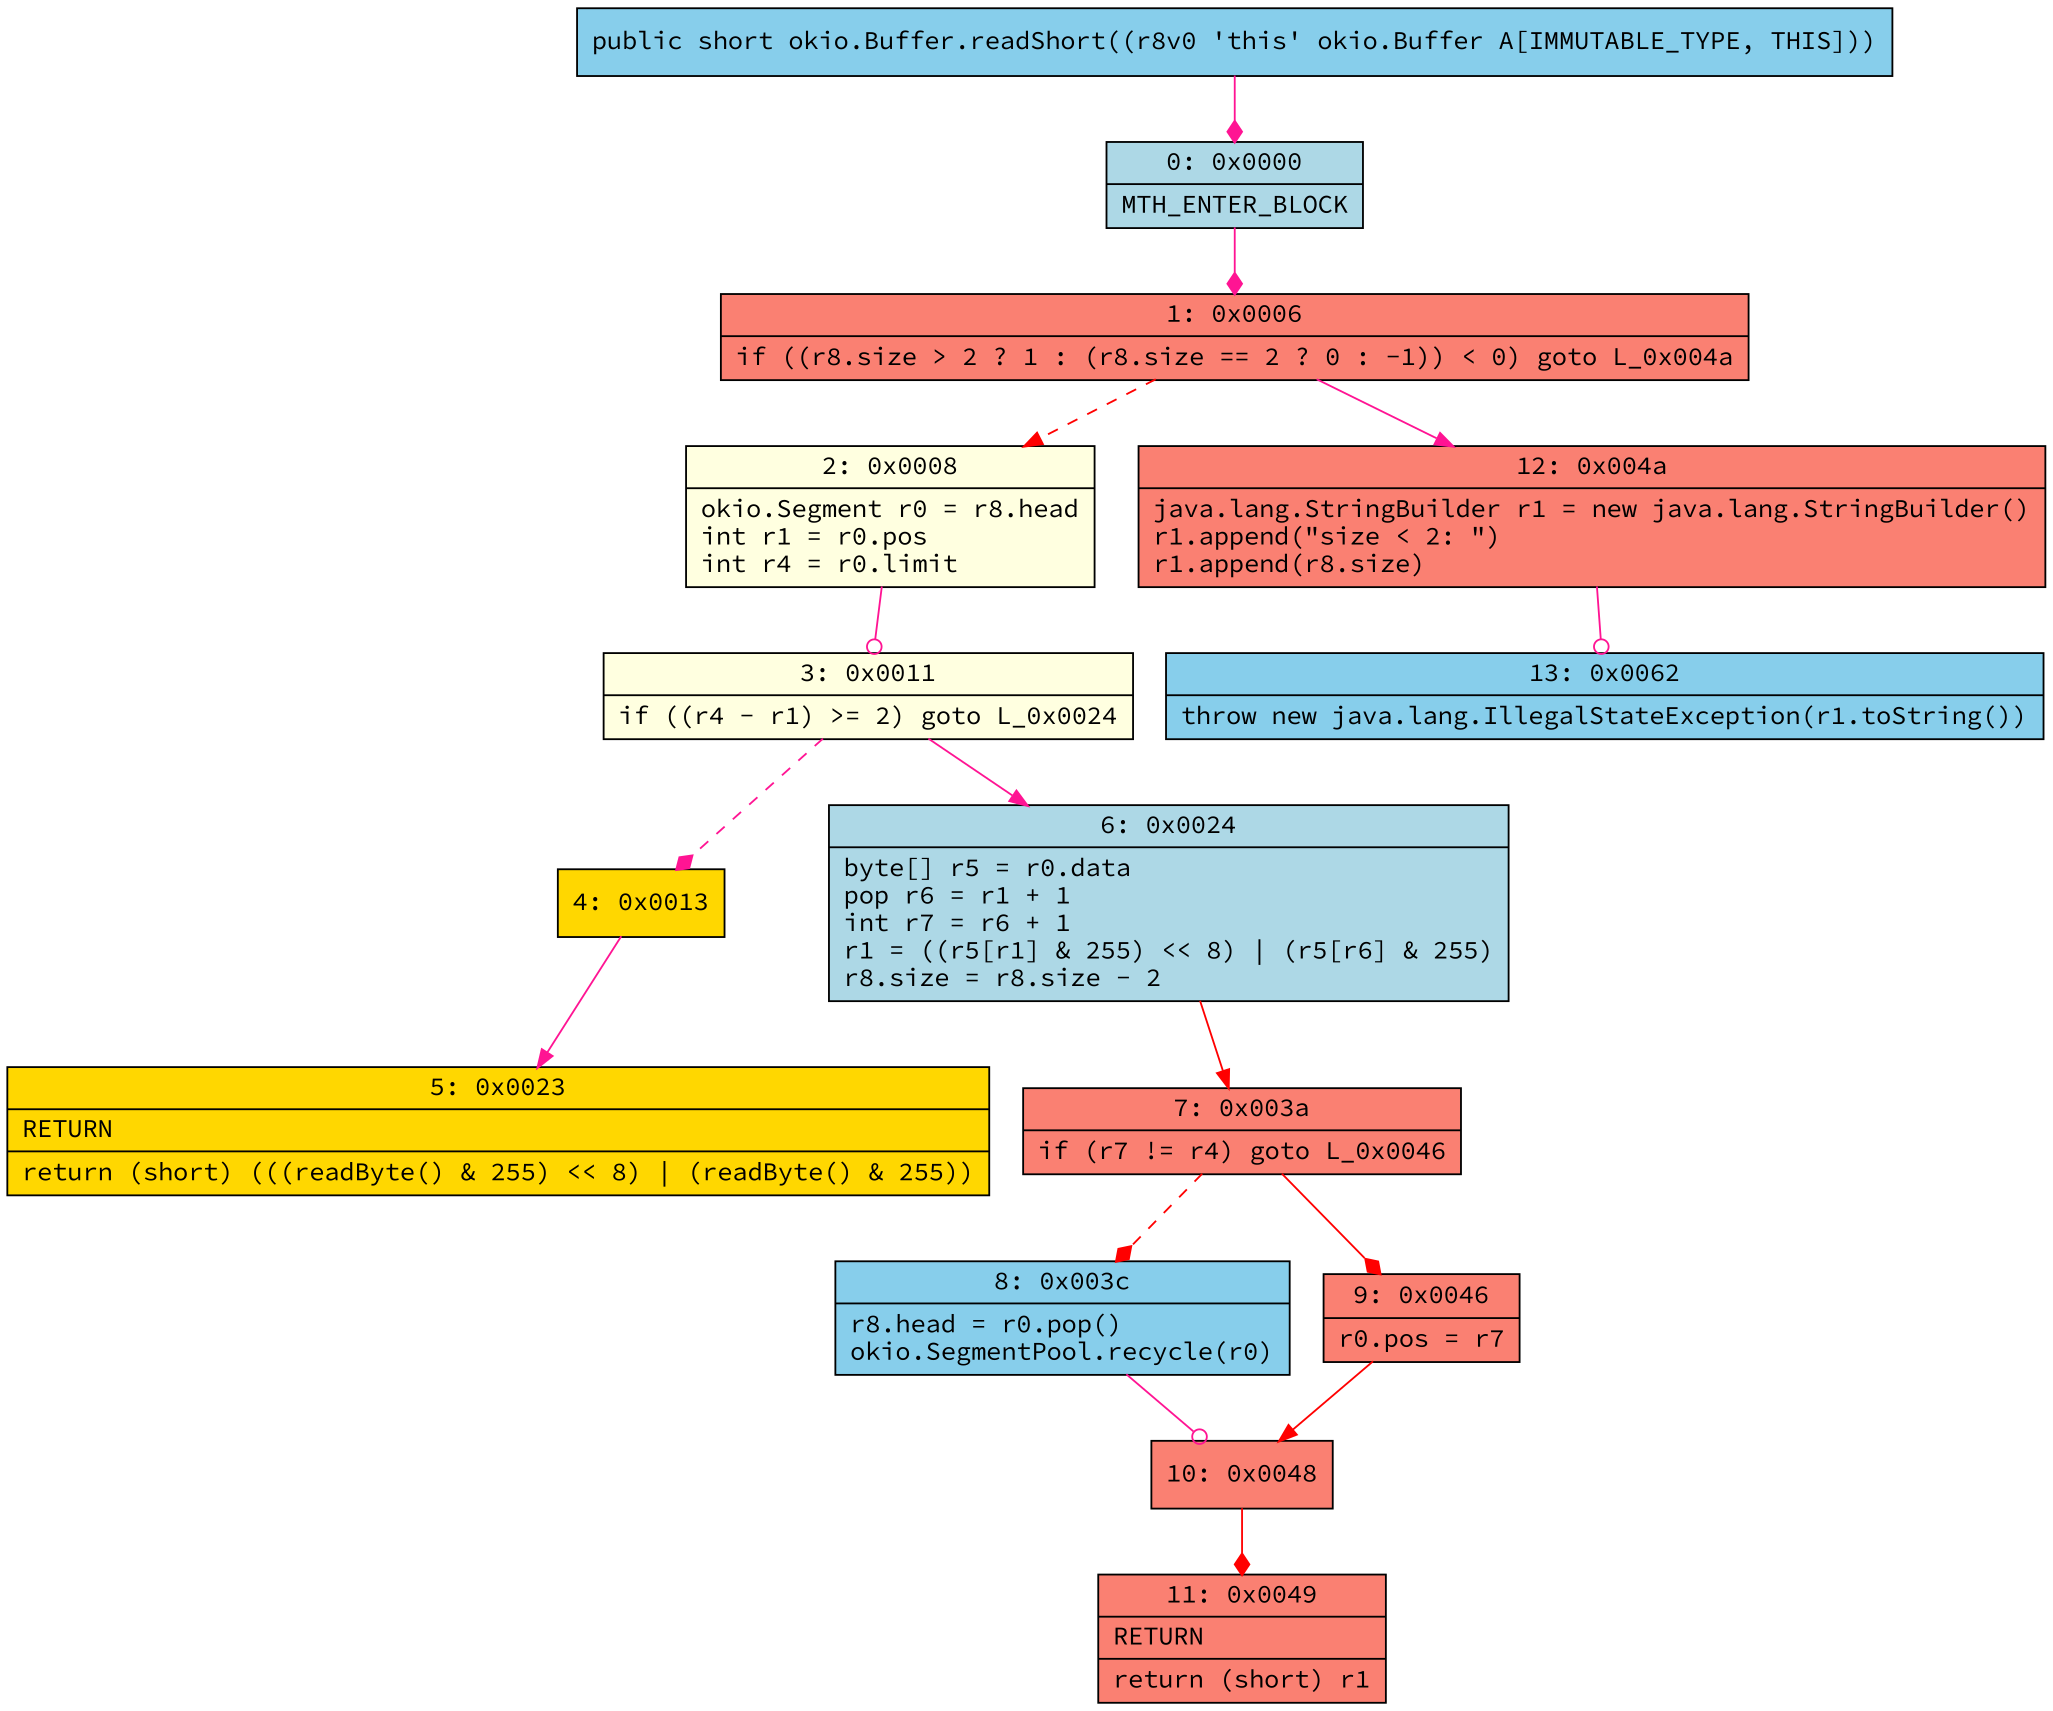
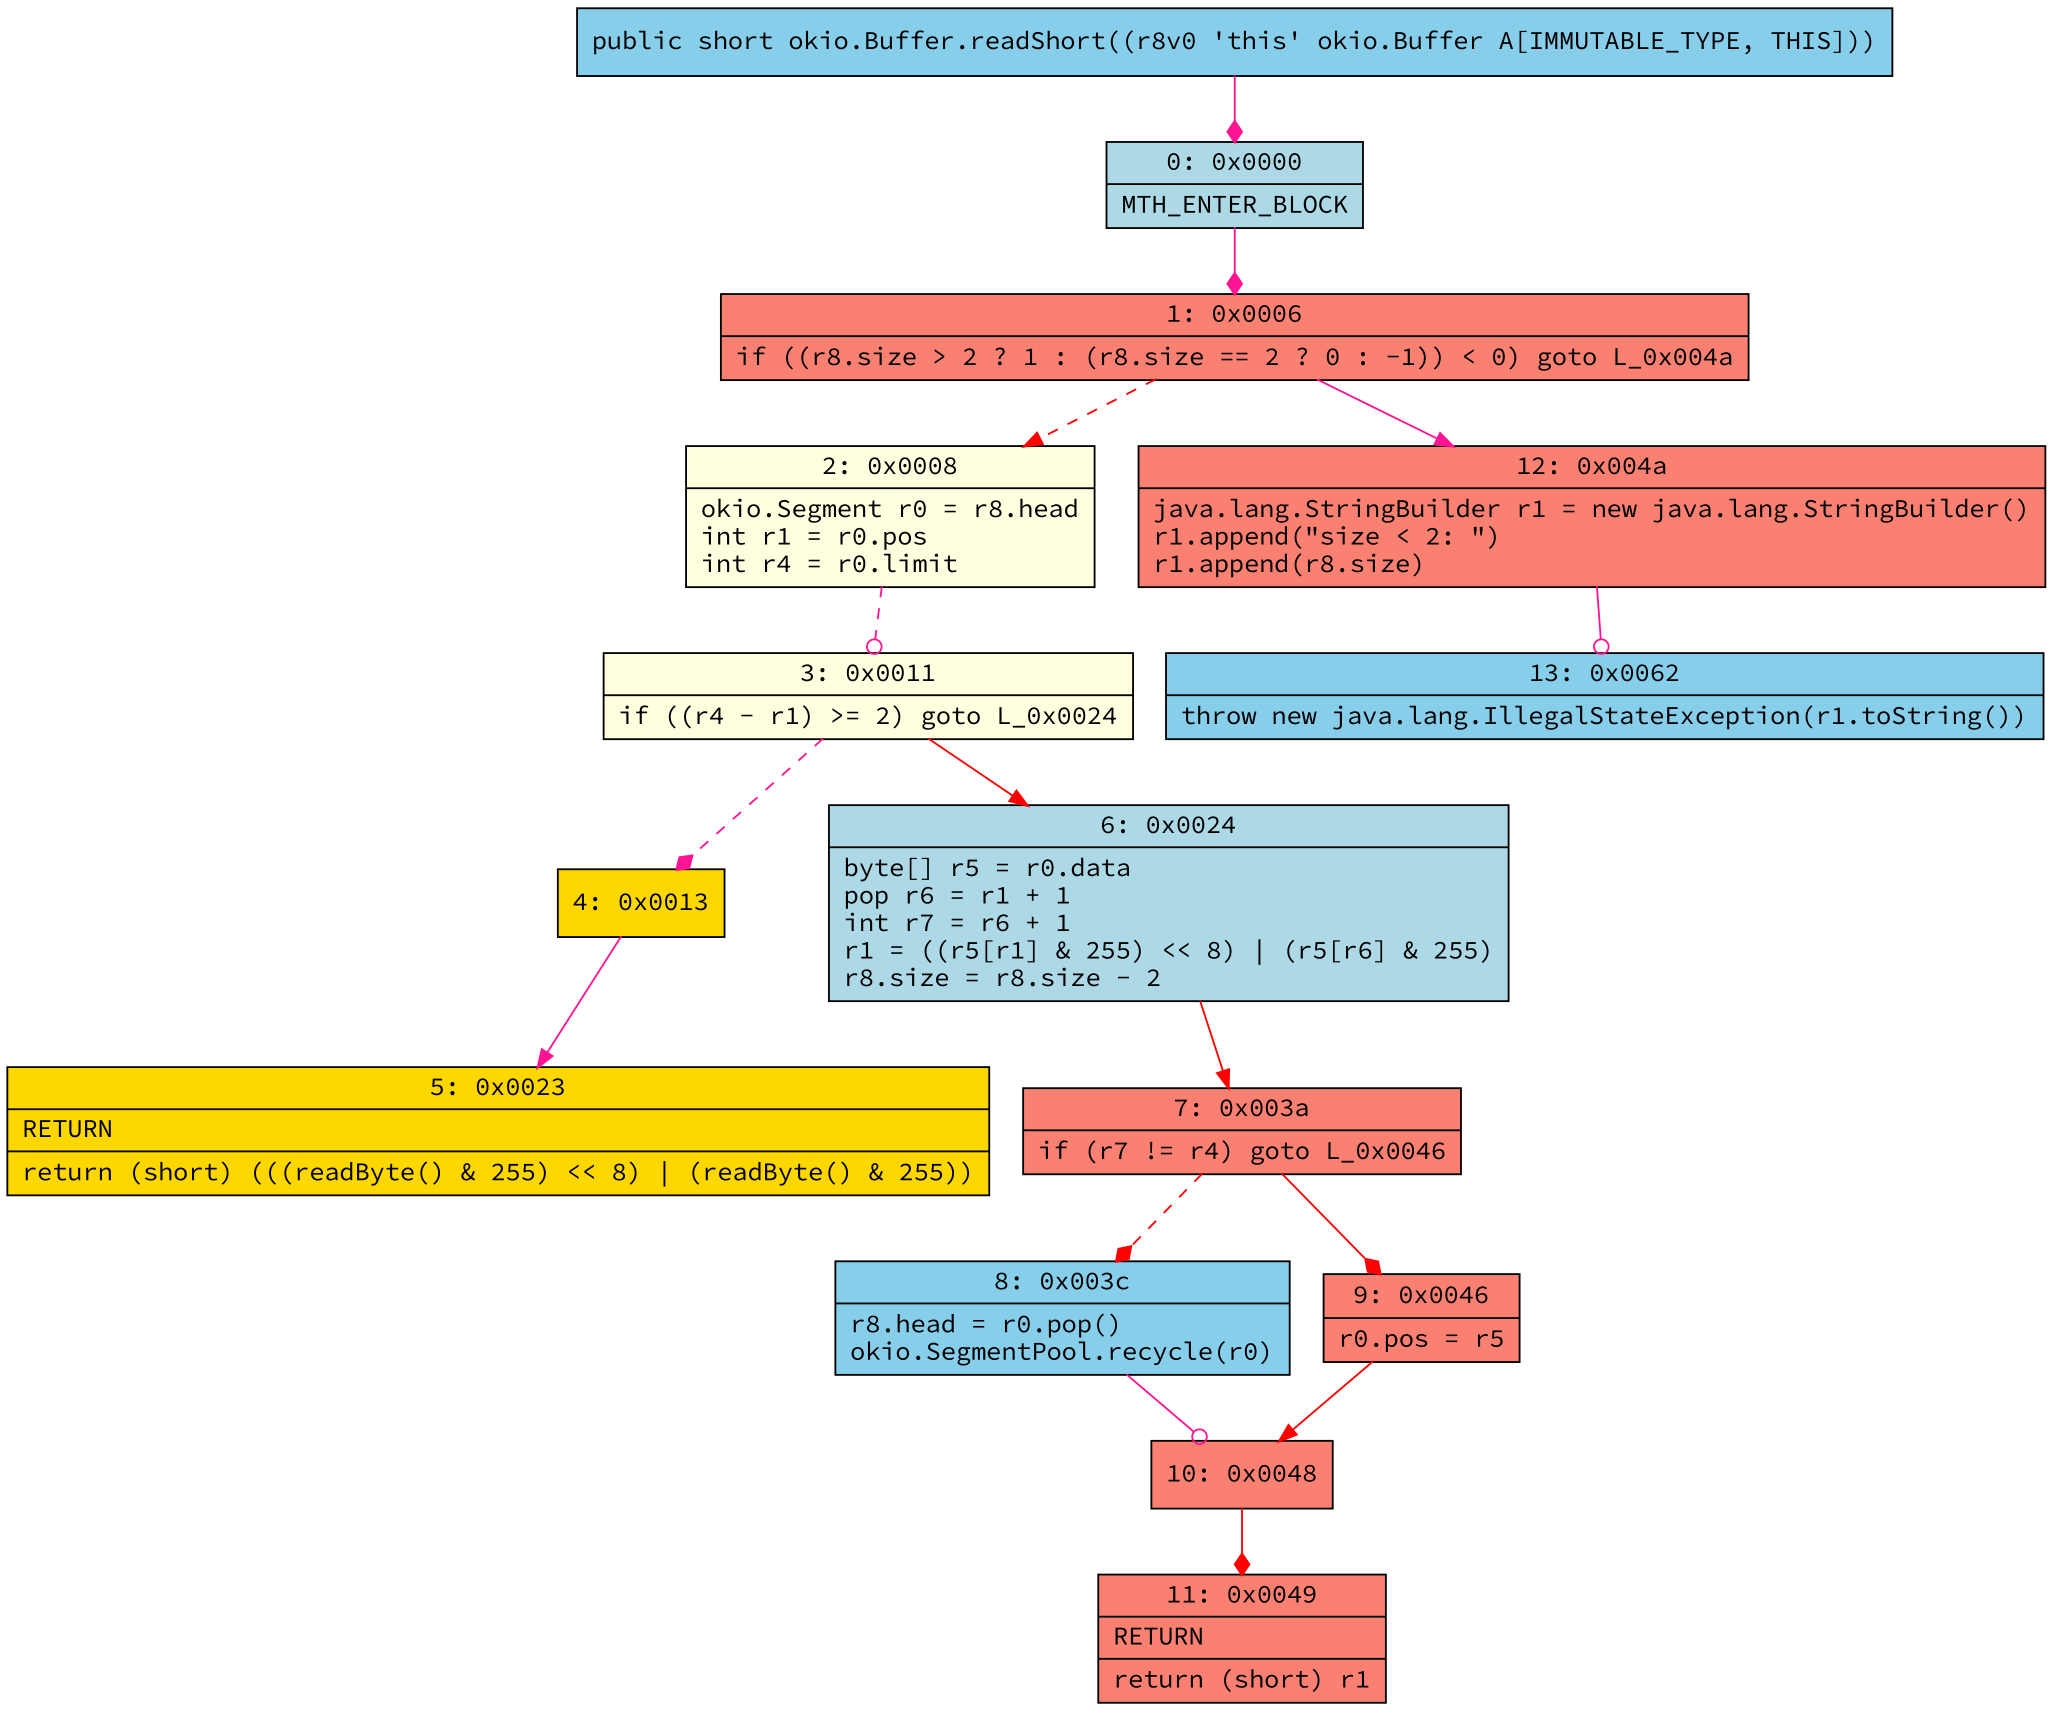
edge "2: 0x0008" -> "3: 0x0011": style solid -> dashed
edge "3: 0x0011" -> "6: 0x0024": color deeppink -> red
node "9: 0x0046": text "r0.pos = r7" -> "r0.pos = r5"
